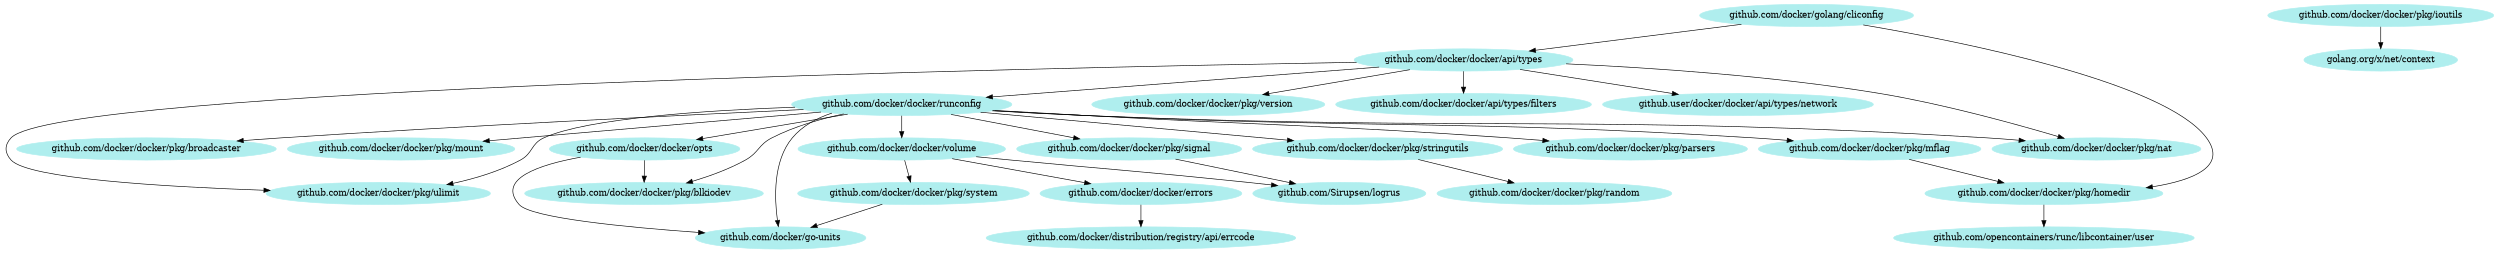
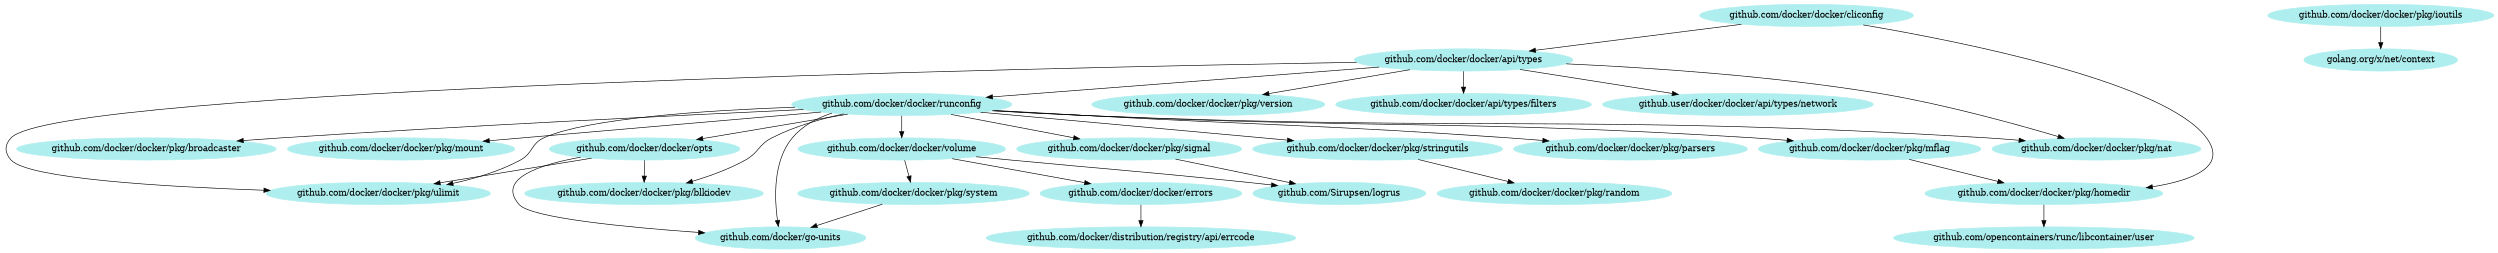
node "github.com/docker/golang/cliconfig": label "github.com/docker/golang/cliconfig" -> "github.com/docker/docker/cliconfig"
edge "github.com/docker/docker/opts" -> "github.com/docker/docker/pkg/ulimit": added
